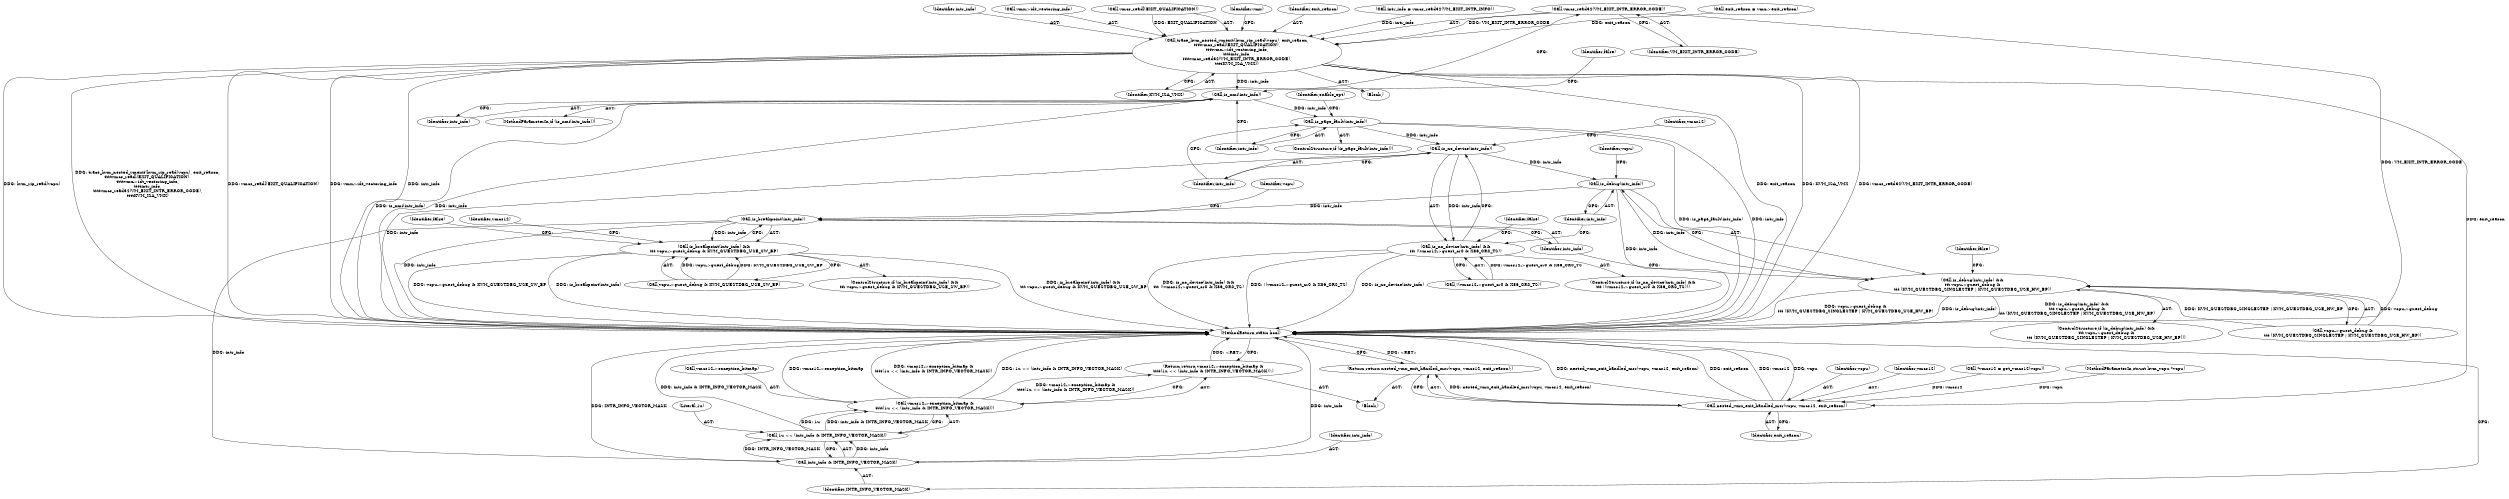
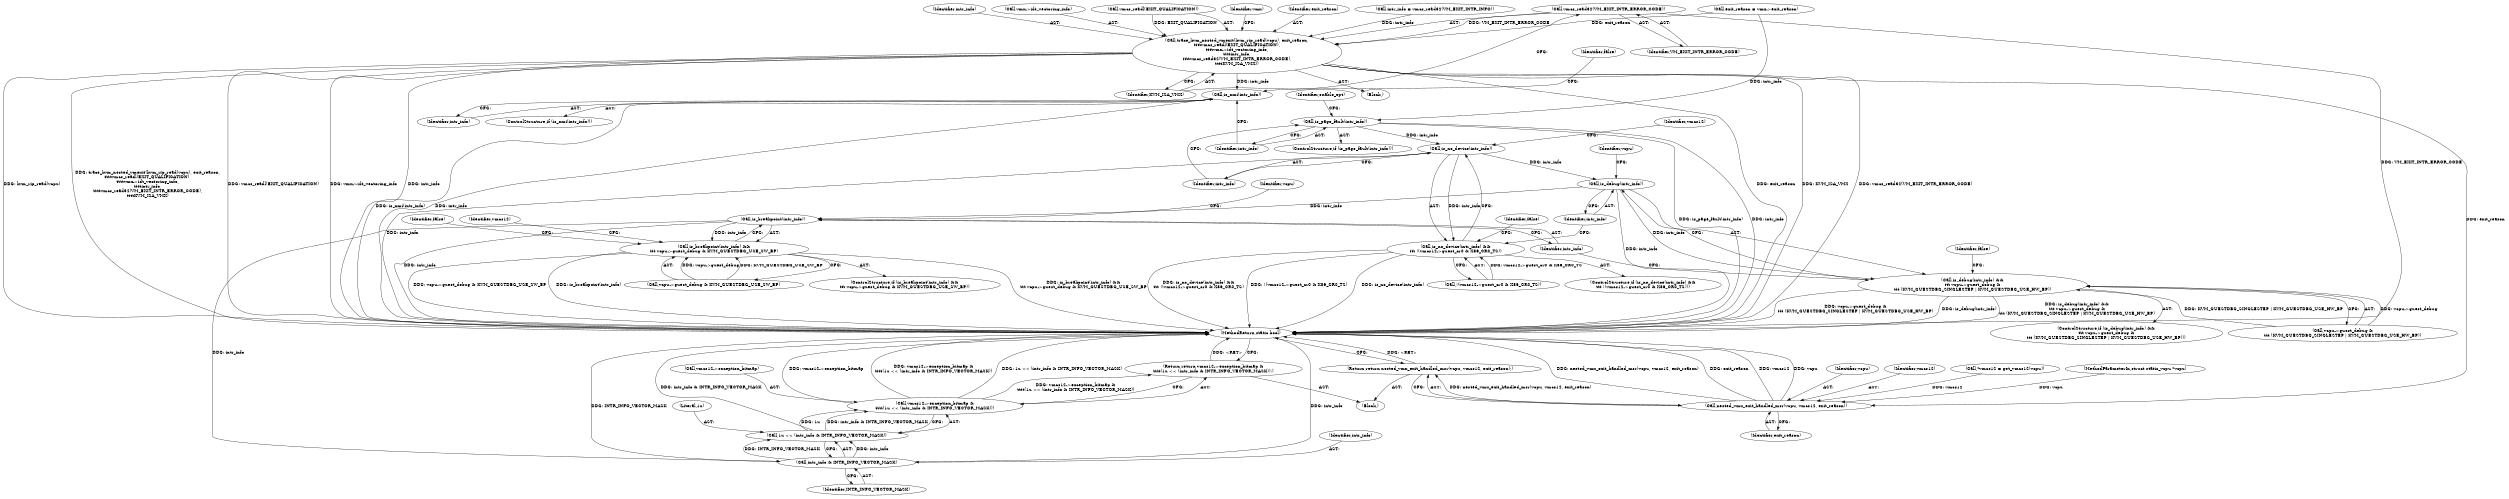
edge "(Call,vmcs_read32(VM_EXIT_INTR_ERROR_CODE))" -> "(Identifier,VM_EXIT_INTR_ERROR_CODE)": label "CFG: " -> "AST: "
edge "(Call,is_nmi(intr_info))" -> "(Call,is_page_fault(intr_info))": now "(Call,exit_reason = vmx->exit_reason)" -> "(Call,is_page_fault(intr_info))"
node "(MethodParameterIn,if (is_nmi(intr_info)))": label "(MethodParameterIn,if (is_nmi(intr_info)))" -> "(ControlStructure,if (is_nmi(intr_info)))"
node "(MethodParameterIn,struct kvm_vcpu *vcpu)": label "(MethodParameterIn,struct kvm_vcpu *vcpu)" -> "(MethodParameterIn,struct static_vcpu *vcpu)"
edge "(MethodReturn,static bool)" -> "(Identifier,INTR_INFO_VECTOR_MASK)": now "(Call,intr_info & INTR_INFO_VECTOR_MASK)" -> "(Identifier,INTR_INFO_VECTOR_MASK)"
